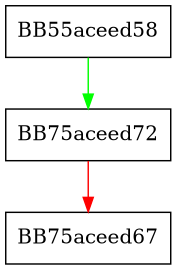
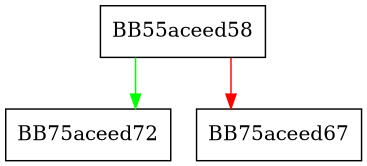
edge "BB75aceed72" -> "BB75aceed67": now "BB55aceed58" -> "BB75aceed67"
